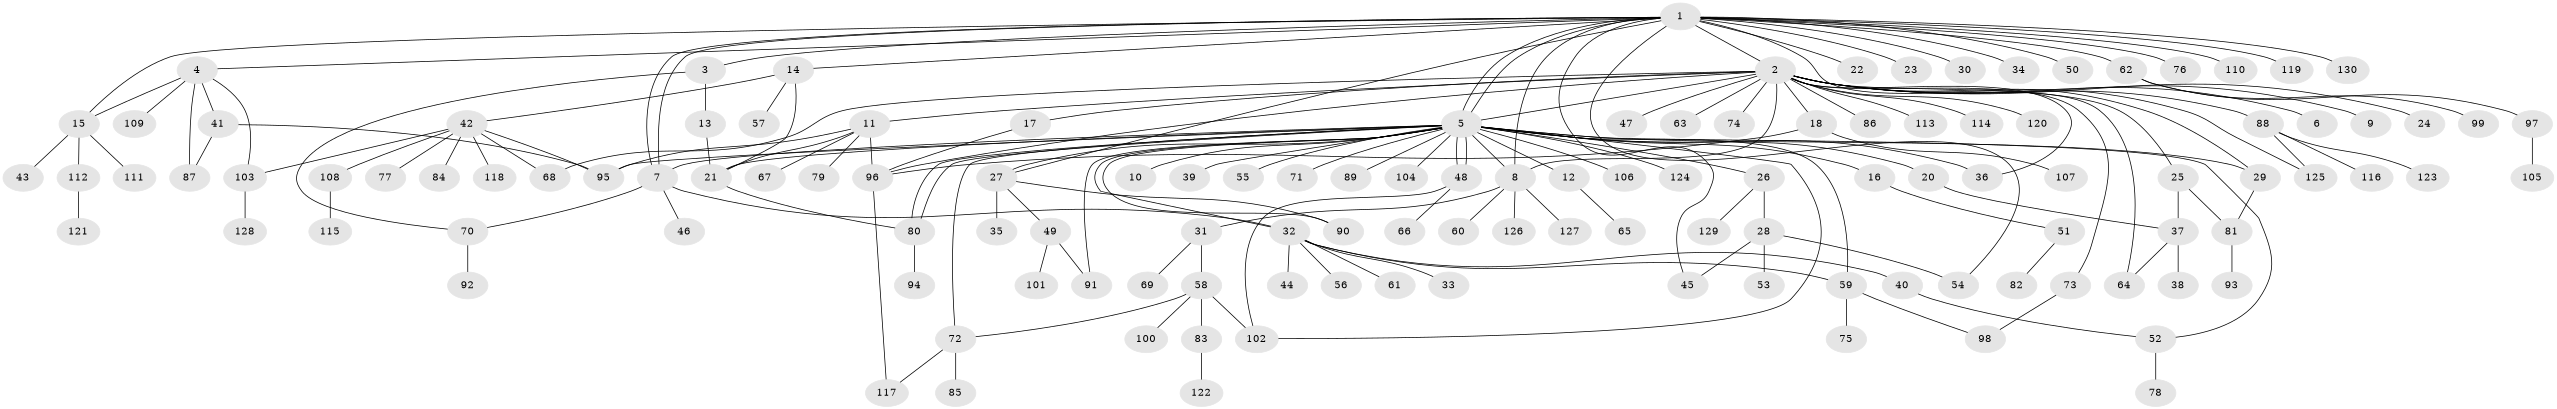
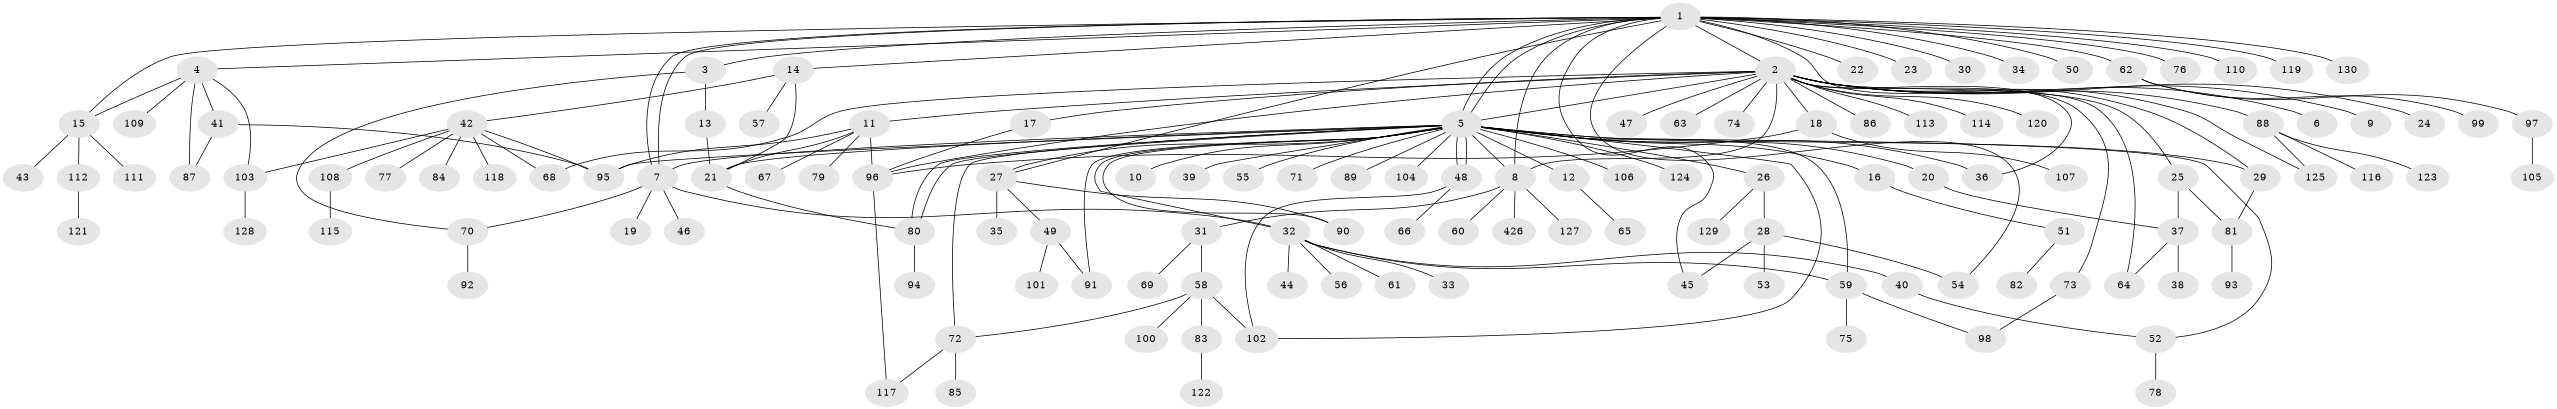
node "19": added
node "126": label "126" -> "426"
